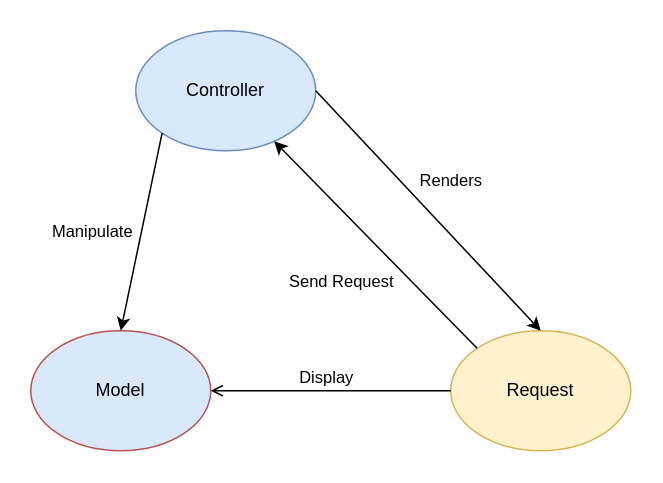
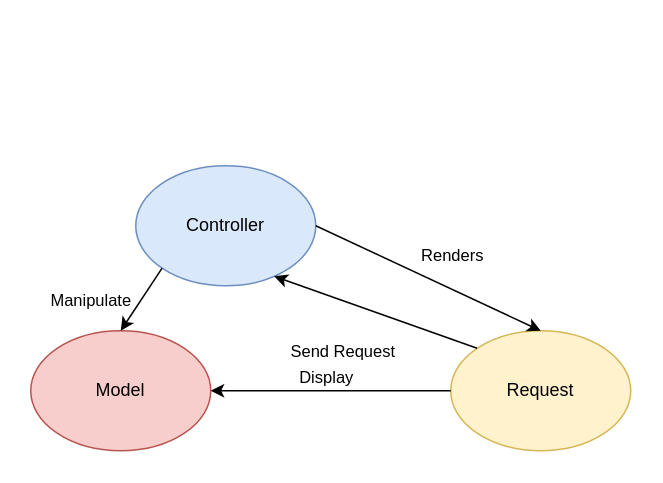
node "Controller": moved (226, 91) -> (226, 226)
node "Model": fillcolor #dae8fc -> #f8cecc
edge "Request" -> "Model": arrowhead open -> classic
